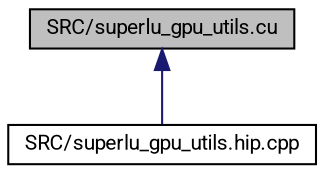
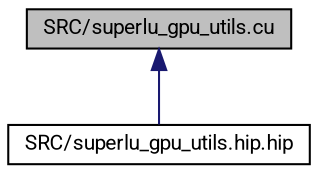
node "SRC/superlu_gpu_utils.hip.cpp": label "SRC/superlu_gpu_utils.hip.cpp" -> "SRC/superlu_gpu_utils.hip.hip"
